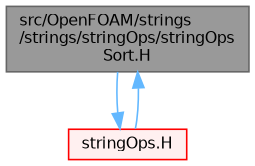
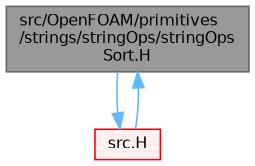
node "src/OpenFOAM/strings /strings/stringOps/stringOps Sort.H": label "src/OpenFOAM/strings /strings/stringOps/stringOps Sort.H" -> "src/OpenFOAM/primitives /strings/stringOps/stringOps Sort.H"
node "stringOps.H": label "stringOps.H" -> "src.H"
